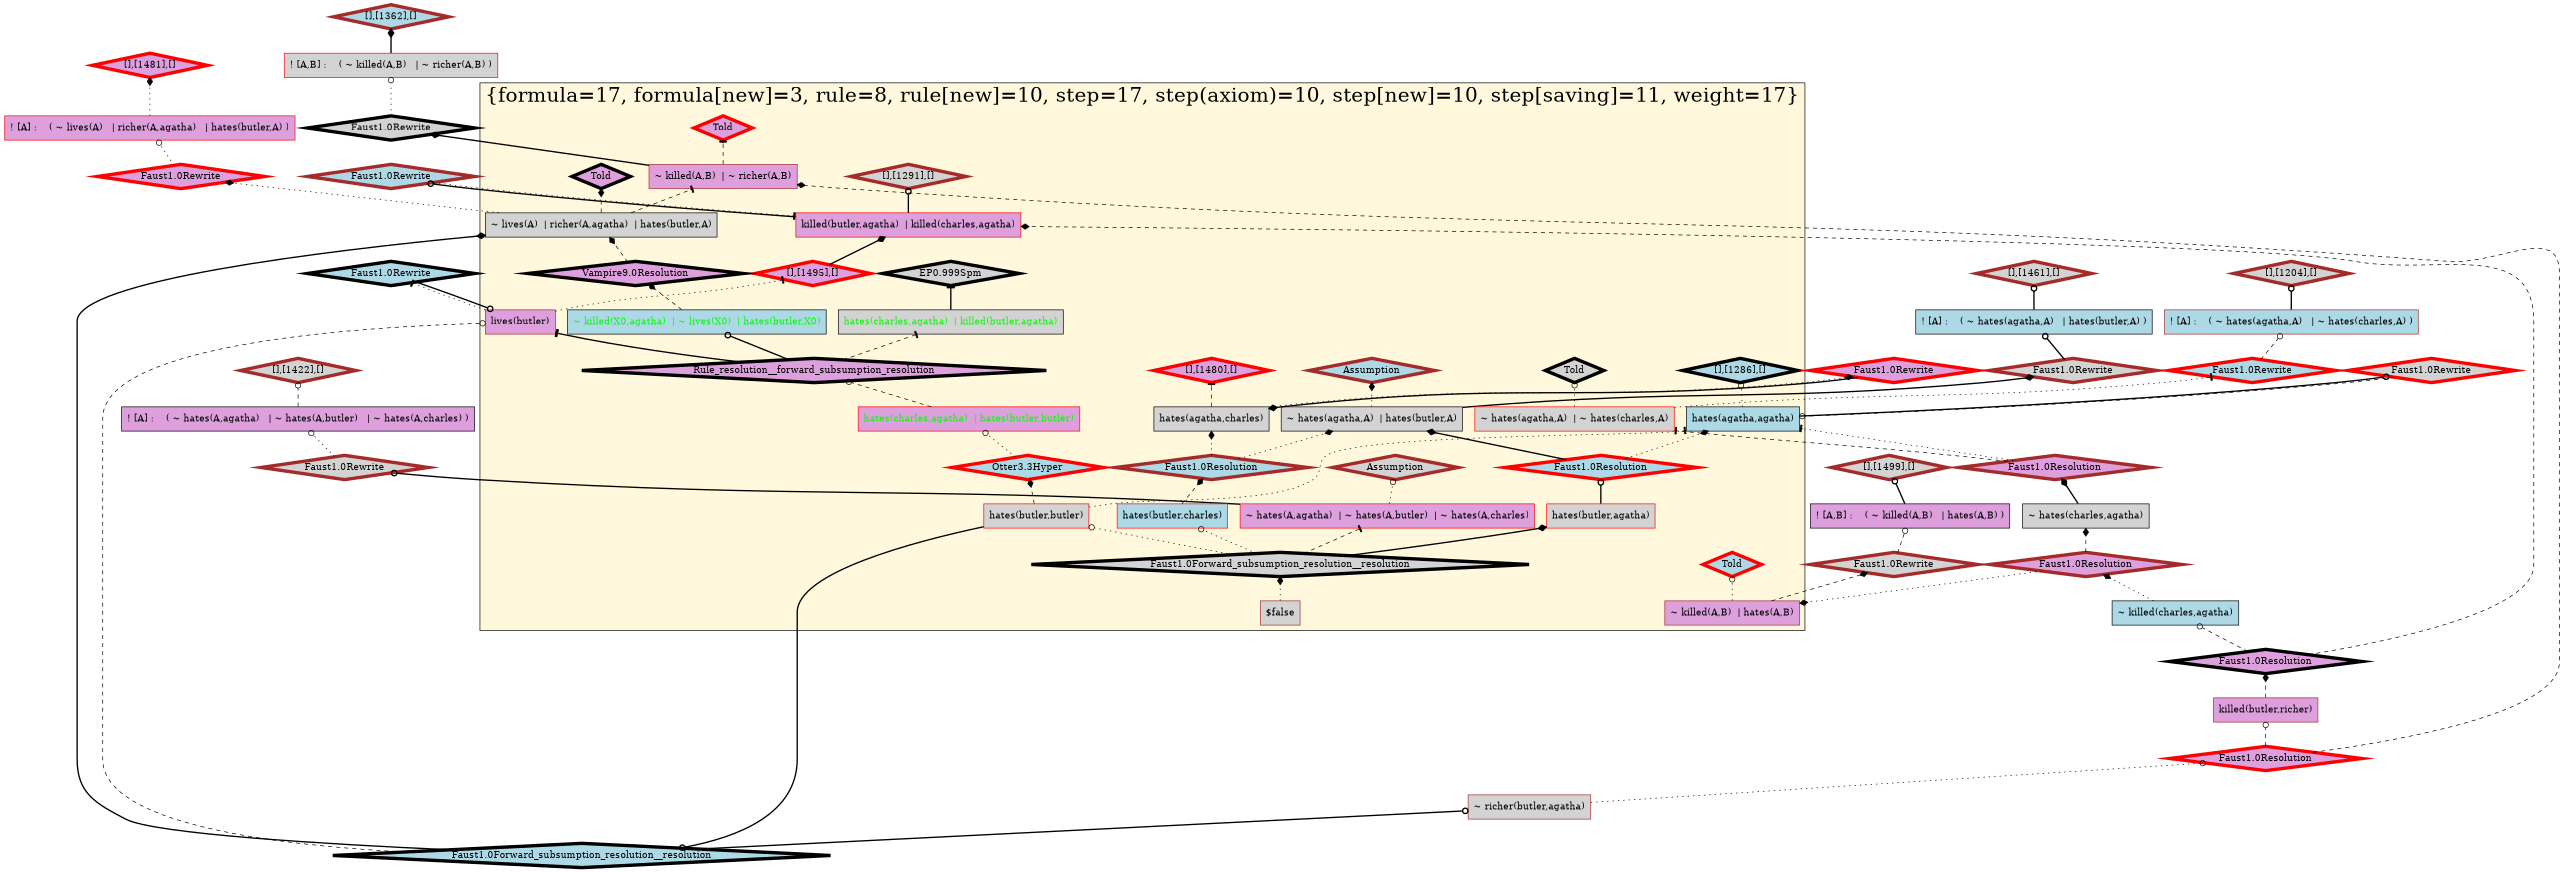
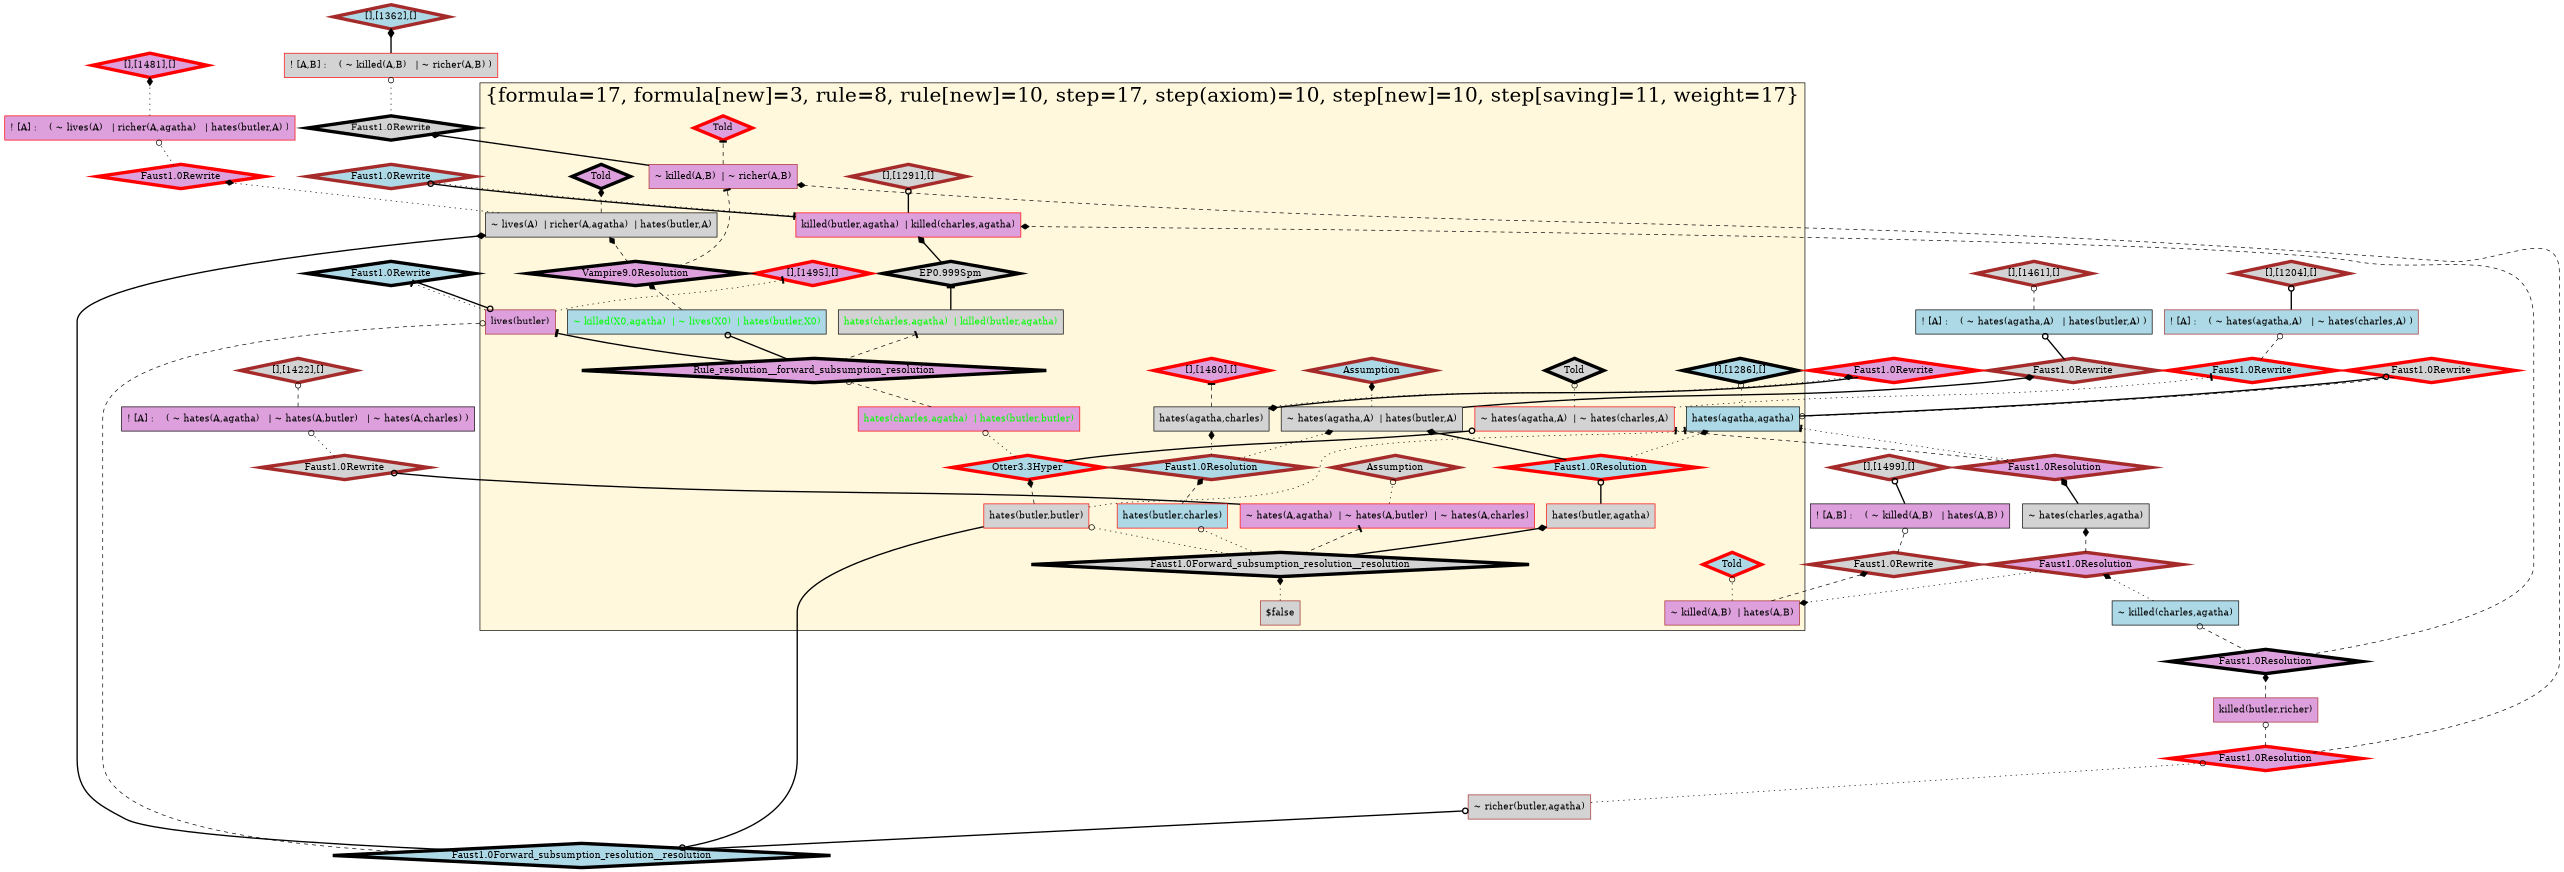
edge "~ lives(A)  | richer(A,agatha)  | hates(butler,A)" -> "~ killed(A,B)  | ~ richer(A,B)": now "Vampire9.0Resolution" -> "~ killed(A,B)  | ~ richer(A,B)"
edge "[],[1495],[]" -> "killed(butler,agatha)  | killed(charles,agatha)": now "EP0.999Spm" -> "killed(butler,agatha)  | killed(charles,agatha)"
edge "! [A] :    ( ~ hates(agatha,A)   | hates(butler,A) )" -> "[],[1461],[]": style bold -> dashed
edge "Otter3.3Hyper" -> "~ hates(agatha,A)  | ~ hates(charles,A)": added
